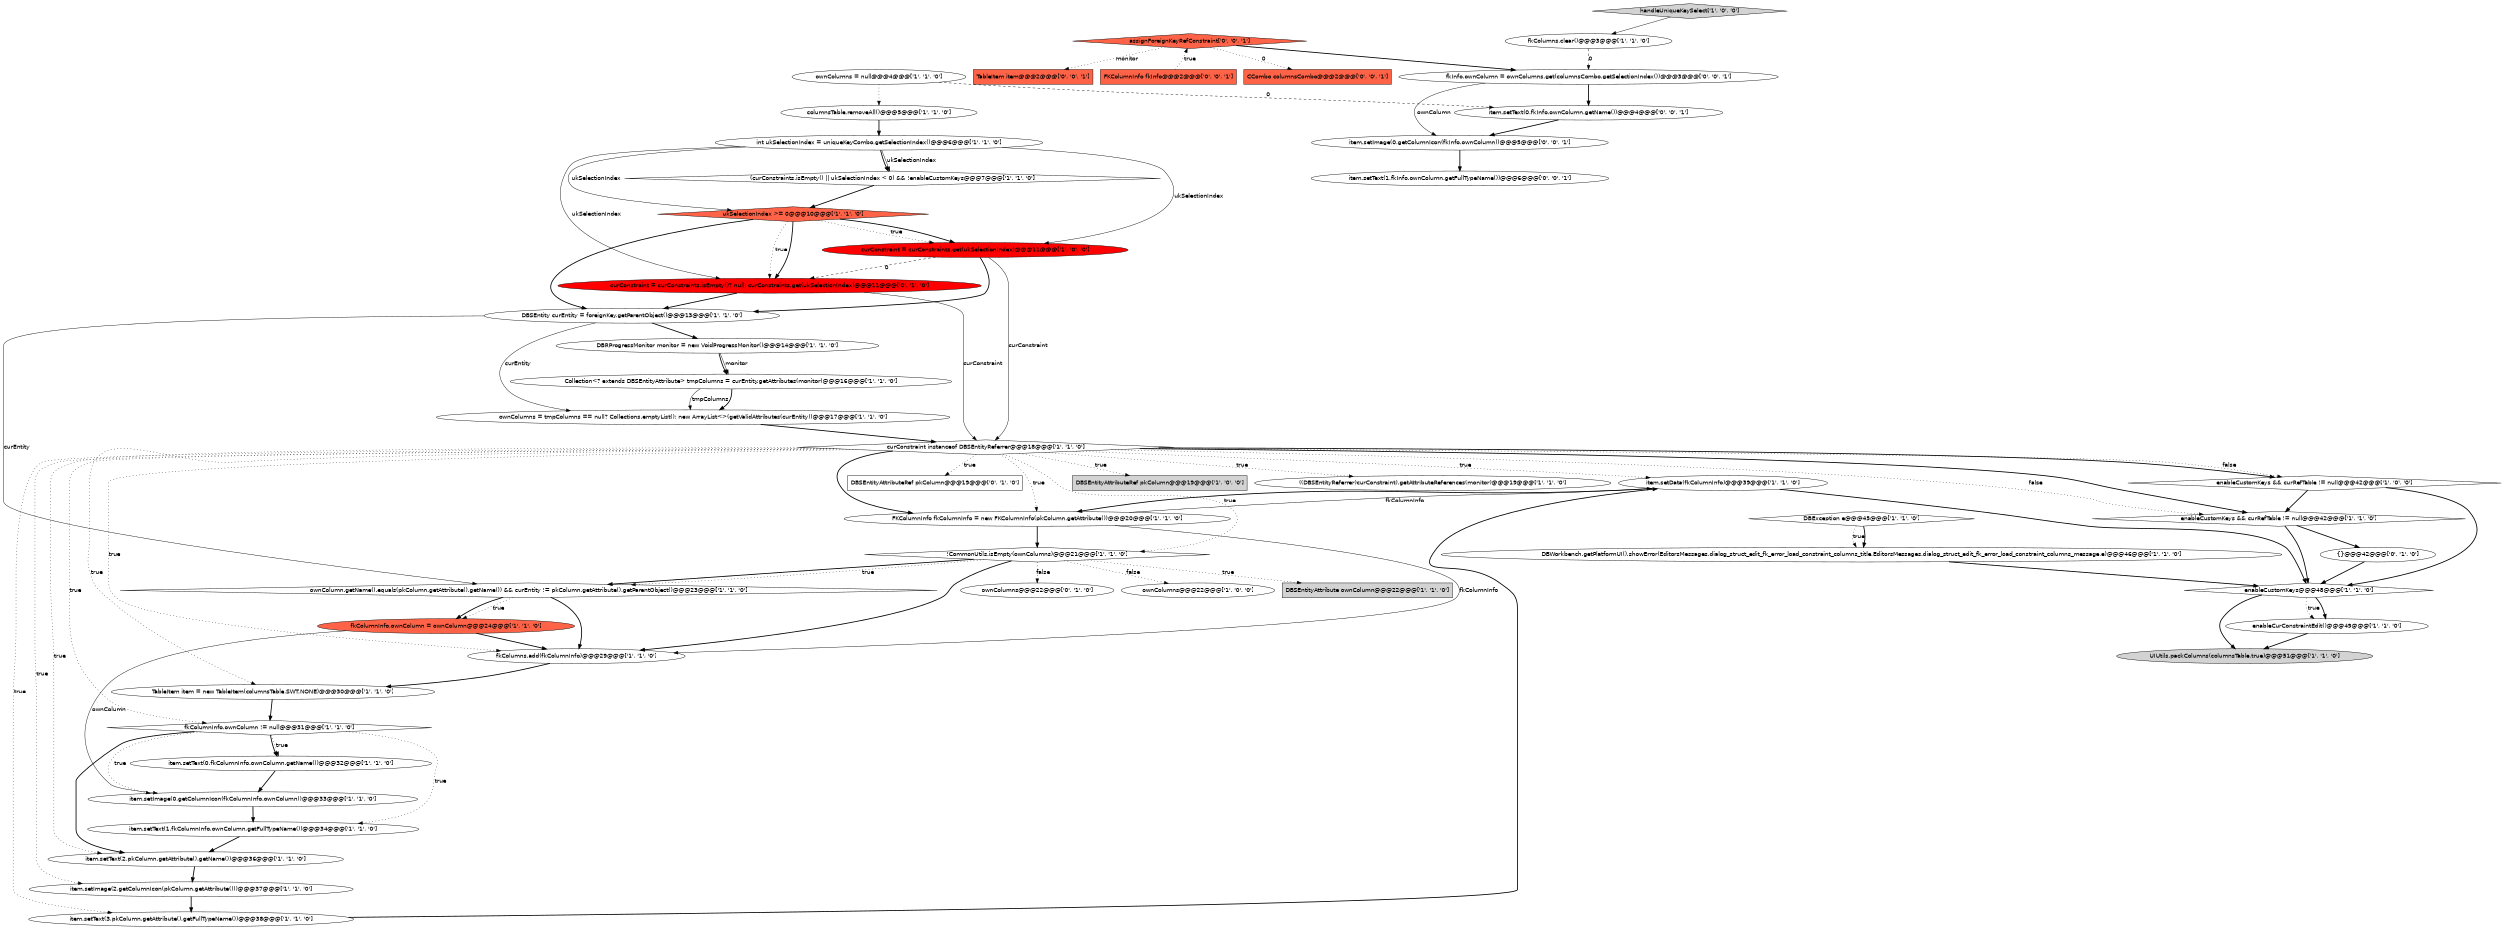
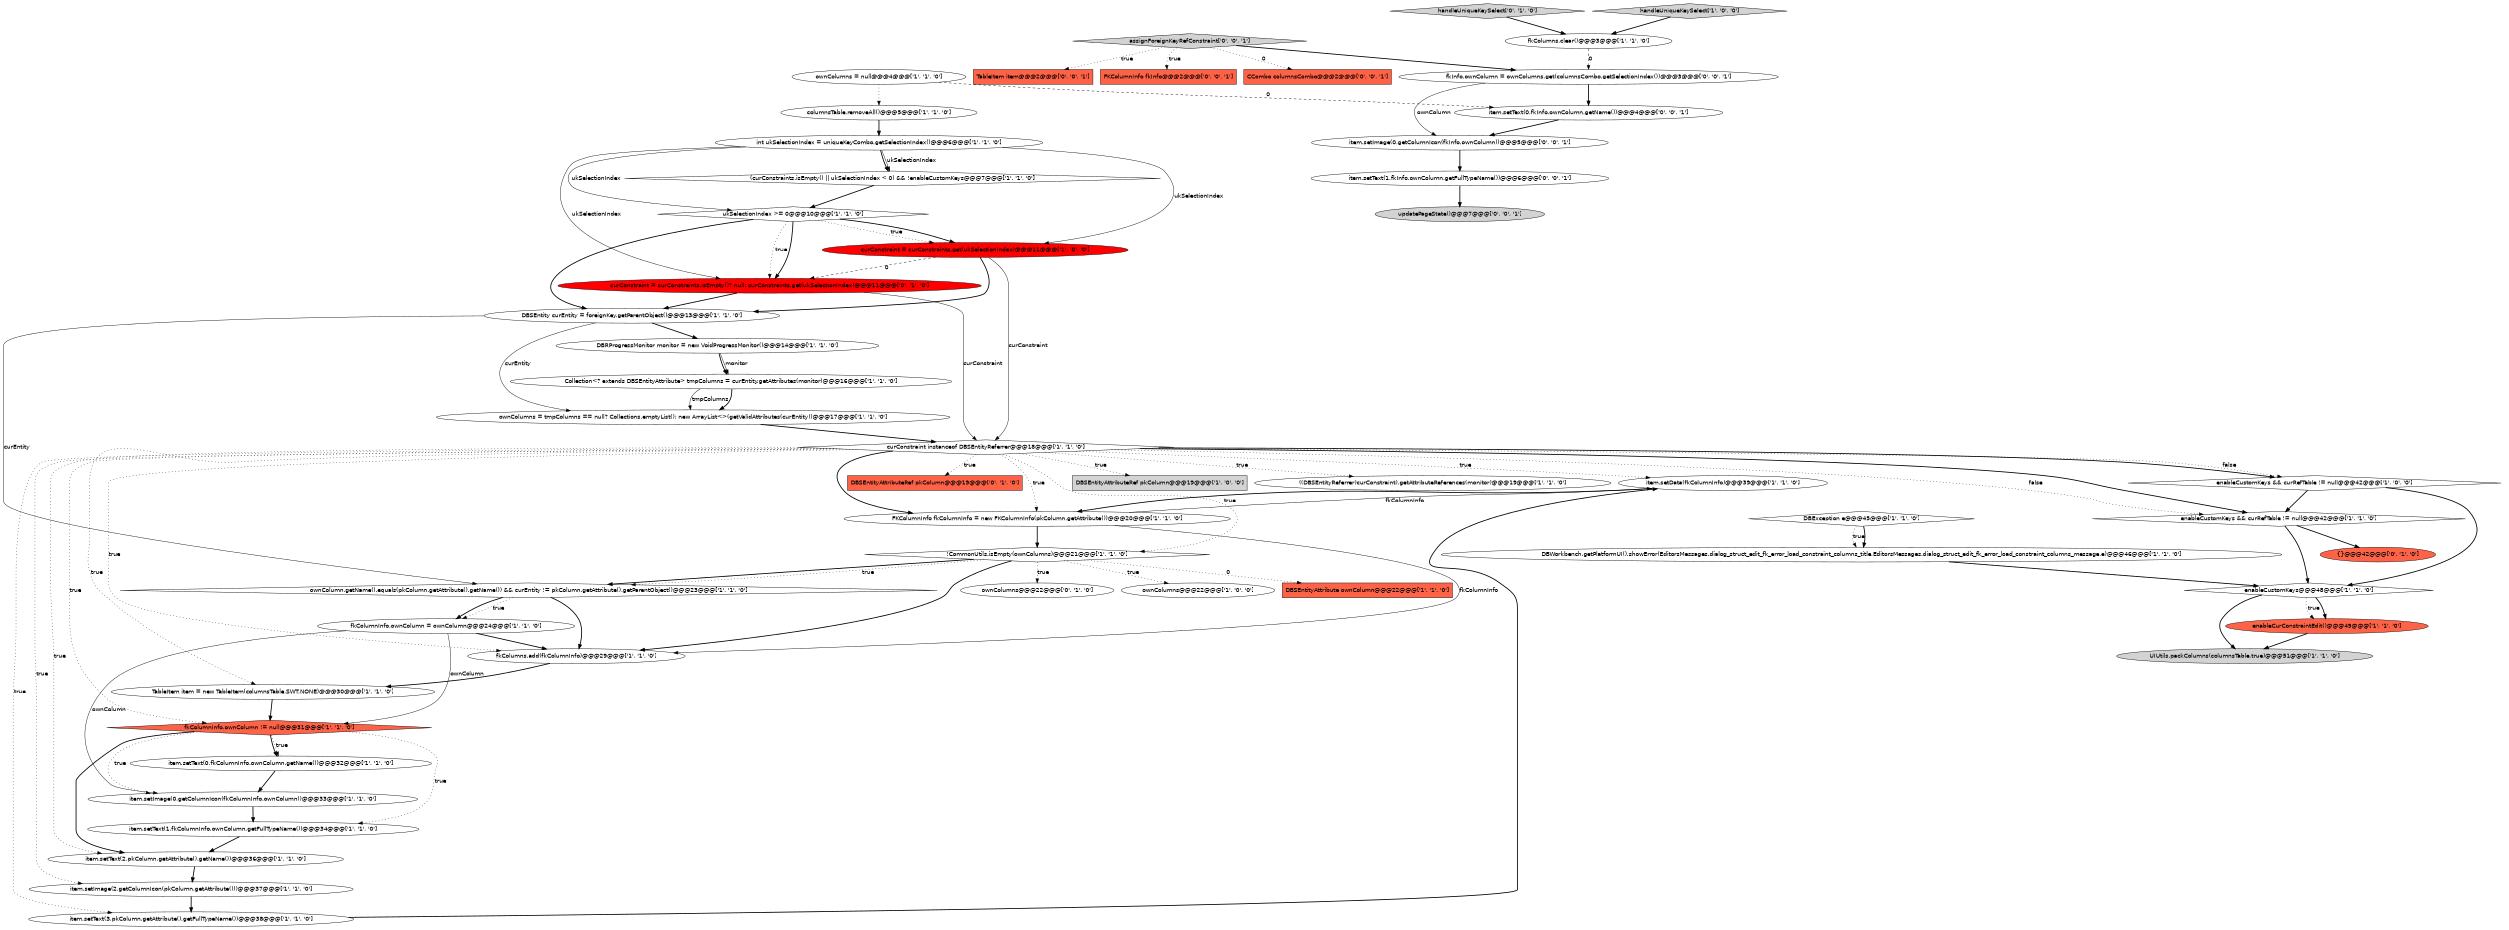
node "handleUniqueKeySelect['0', '1', '0']": added
edge "handleUniqueKeySelect['1', '0', '0']" -> "fkColumns.clear()@@@3@@@['1', '1', '0']": style solid -> bold
node "assignForeignKeyRefConstraint['0', '0', '1']": fillcolor tomato -> lightgray
edge "assignForeignKeyRefConstraint['0', '0', '1']" -> "TableItem item@@@2@@@['0', '0', '1']": label "monitor" -> "true"
edge "FKColumnInfo fkInfo@@@2@@@['0', '0', '1']" -> "assignForeignKeyRefConstraint['0', '0', '1']": reversed
node "ukSelectionIndex >= 0@@@10@@@['1', '1', '0']": fillcolor tomato -> white
node "updatePageState()@@@7@@@['0', '0', '1']": added
node "DBSEntityAttributeRef pkColumn@@@19@@@['0', '1', '0']": fillcolor white -> tomato
edge "item.setData(fkColumnInfo)@@@39@@@['1', '1', '0']" -> "enableCustomKeys@@@48@@@['1', '1', '0']": removed
node "{}@@@42@@@['0', '1', '0']": fillcolor white -> tomato
edge "!CommonUtils.isEmpty(ownColumns)@@@21@@@['1', '1', '0']" -> "ownColumns@@@22@@@['0', '1', '0']": label "false" -> "true"
edge "!CommonUtils.isEmpty(ownColumns)@@@21@@@['1', '1', '0']" -> "ownColumns@@@22@@@['1', '0', '0']": label "false" -> "true"
edge "!CommonUtils.isEmpty(ownColumns)@@@21@@@['1', '1', '0']" -> "DBSEntityAttribute ownColumn@@@22@@@['1', '1', '0']": label "true" -> "0"
edge "{}@@@42@@@['0', '1', '0']" -> "enableCustomKeys@@@48@@@['1', '1', '0']": removed
node "DBSEntityAttribute ownColumn@@@22@@@['1', '1', '0']": fillcolor lightgray -> tomato
node "fkColumnInfo.ownColumn = ownColumn@@@24@@@['1', '1', '0']": fillcolor tomato -> white
node "enableCurConstraintEdit()@@@49@@@['1', '1', '0']": fillcolor white -> tomato
edge "fkColumnInfo.ownColumn = ownColumn@@@24@@@['1', '1', '0']" -> "fkColumnInfo.ownColumn != null@@@31@@@['1', '1', '0']": added, label "ownColumn"
node "fkColumnInfo.ownColumn != null@@@31@@@['1', '1', '0']": fillcolor white -> tomato
